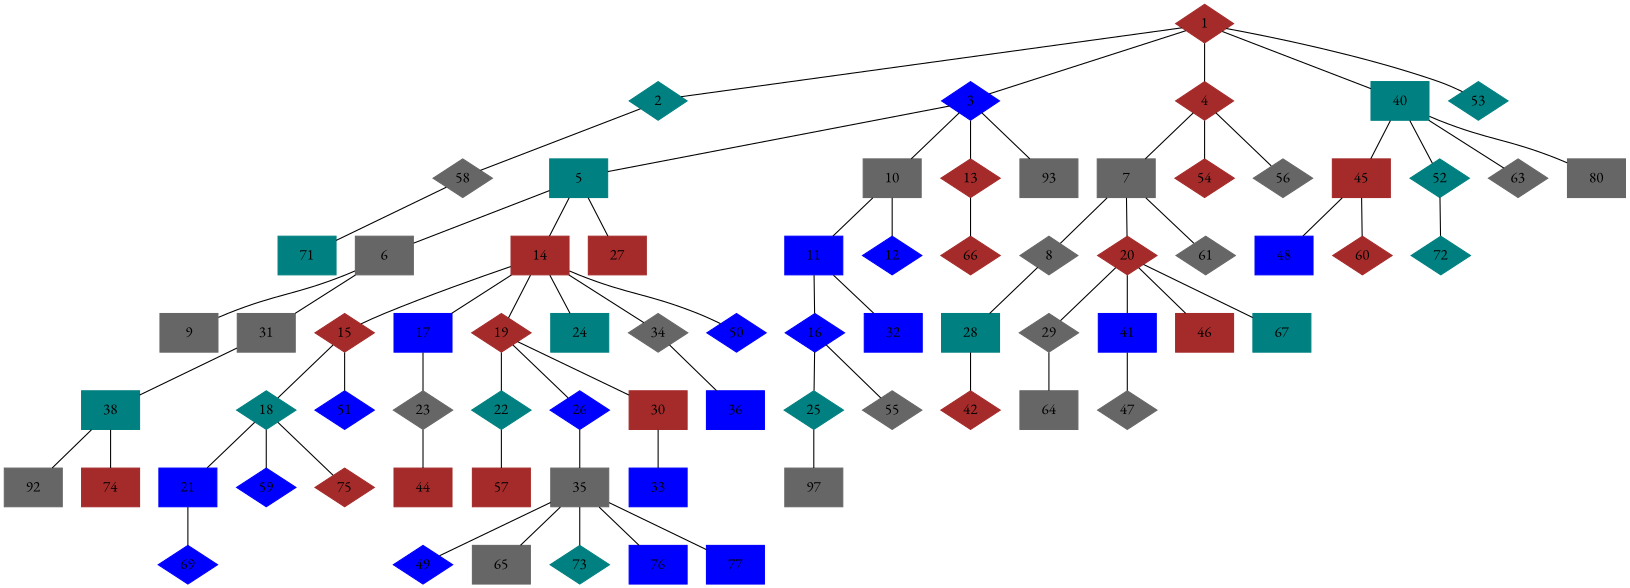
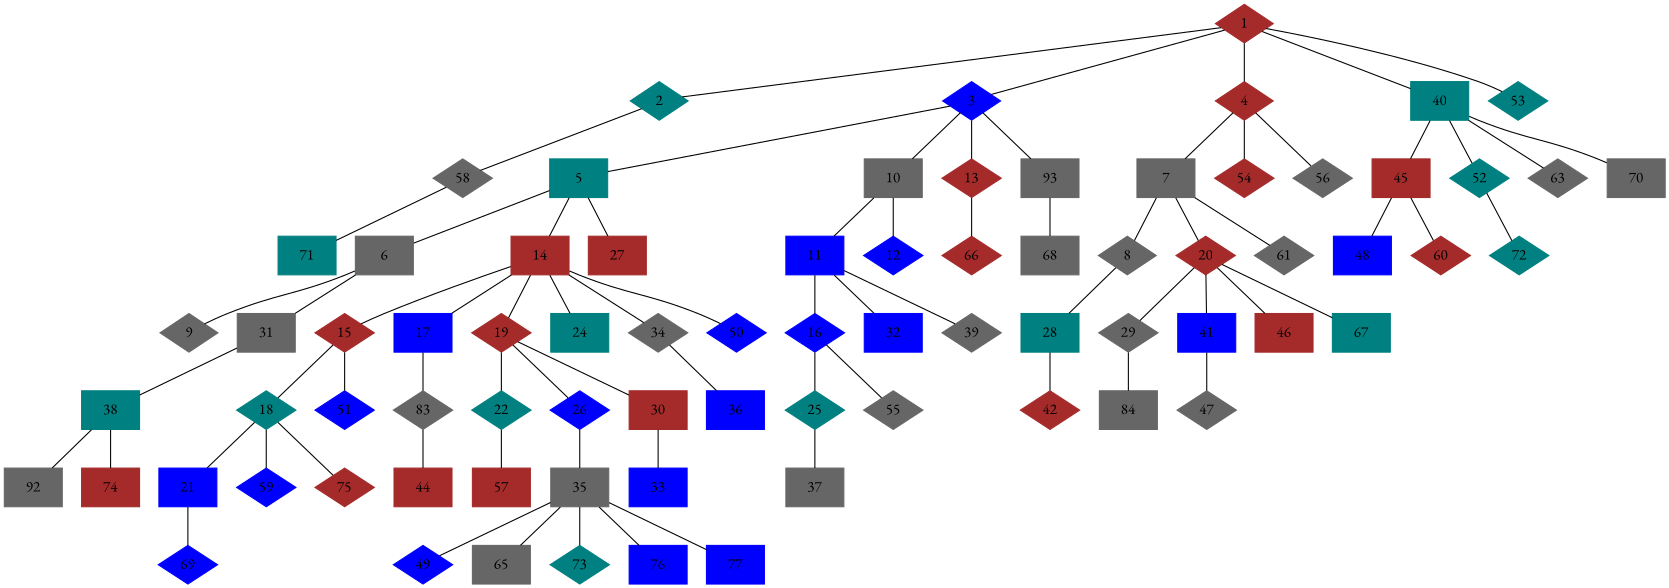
node "80": label "80" -> "70"
node "68": added
node "9": shape box -> diamond
node "39": added
node "23": label "23" -> "83"
node "64": label "64" -> "84"
node "97": label "97" -> "37"
